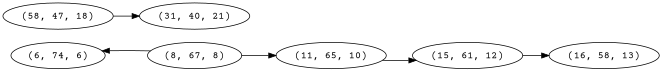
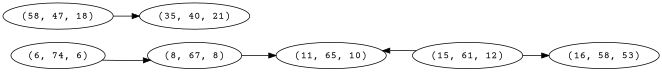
node "(31, 40, 21)": label "(31, 40, 21)" -> "(35, 40, 21)"
edge "(8, 67, 8)" -> "(6, 74, 6)": reversed
node "(16, 58, 13)": label "(16, 58, 13)" -> "(16, 58, 53)"
edge "(11, 65, 10)" -> "(15, 61, 12)": reversed
